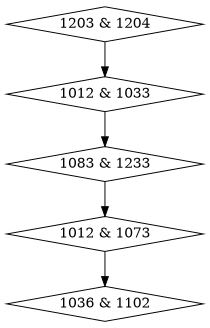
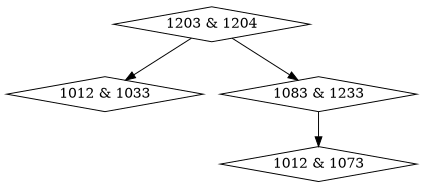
edge "1012 & 1033" -> "1083 & 1233": now "1203 & 1204" -> "1083 & 1233"
node "1036 & 1102": removed
